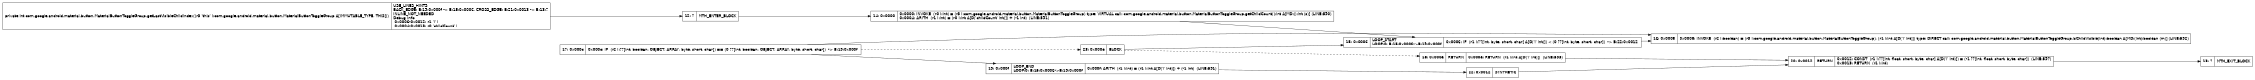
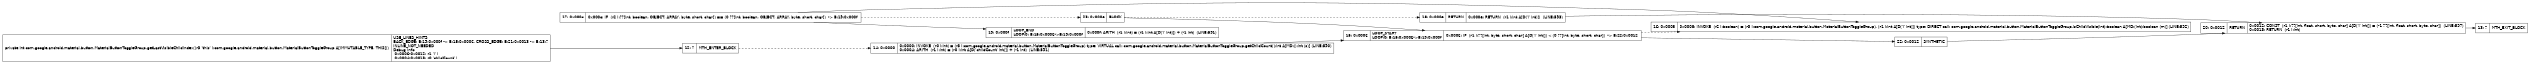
edge "12: ?" -> "14: 0x0000": style solid -> dashed
edge "15: 0x0006" -> "16: 0x0008": style solid -> dashed
edge "19: 0x000f" -> "22: 0x0012": now "15: 0x0006" -> "22: 0x0012"
